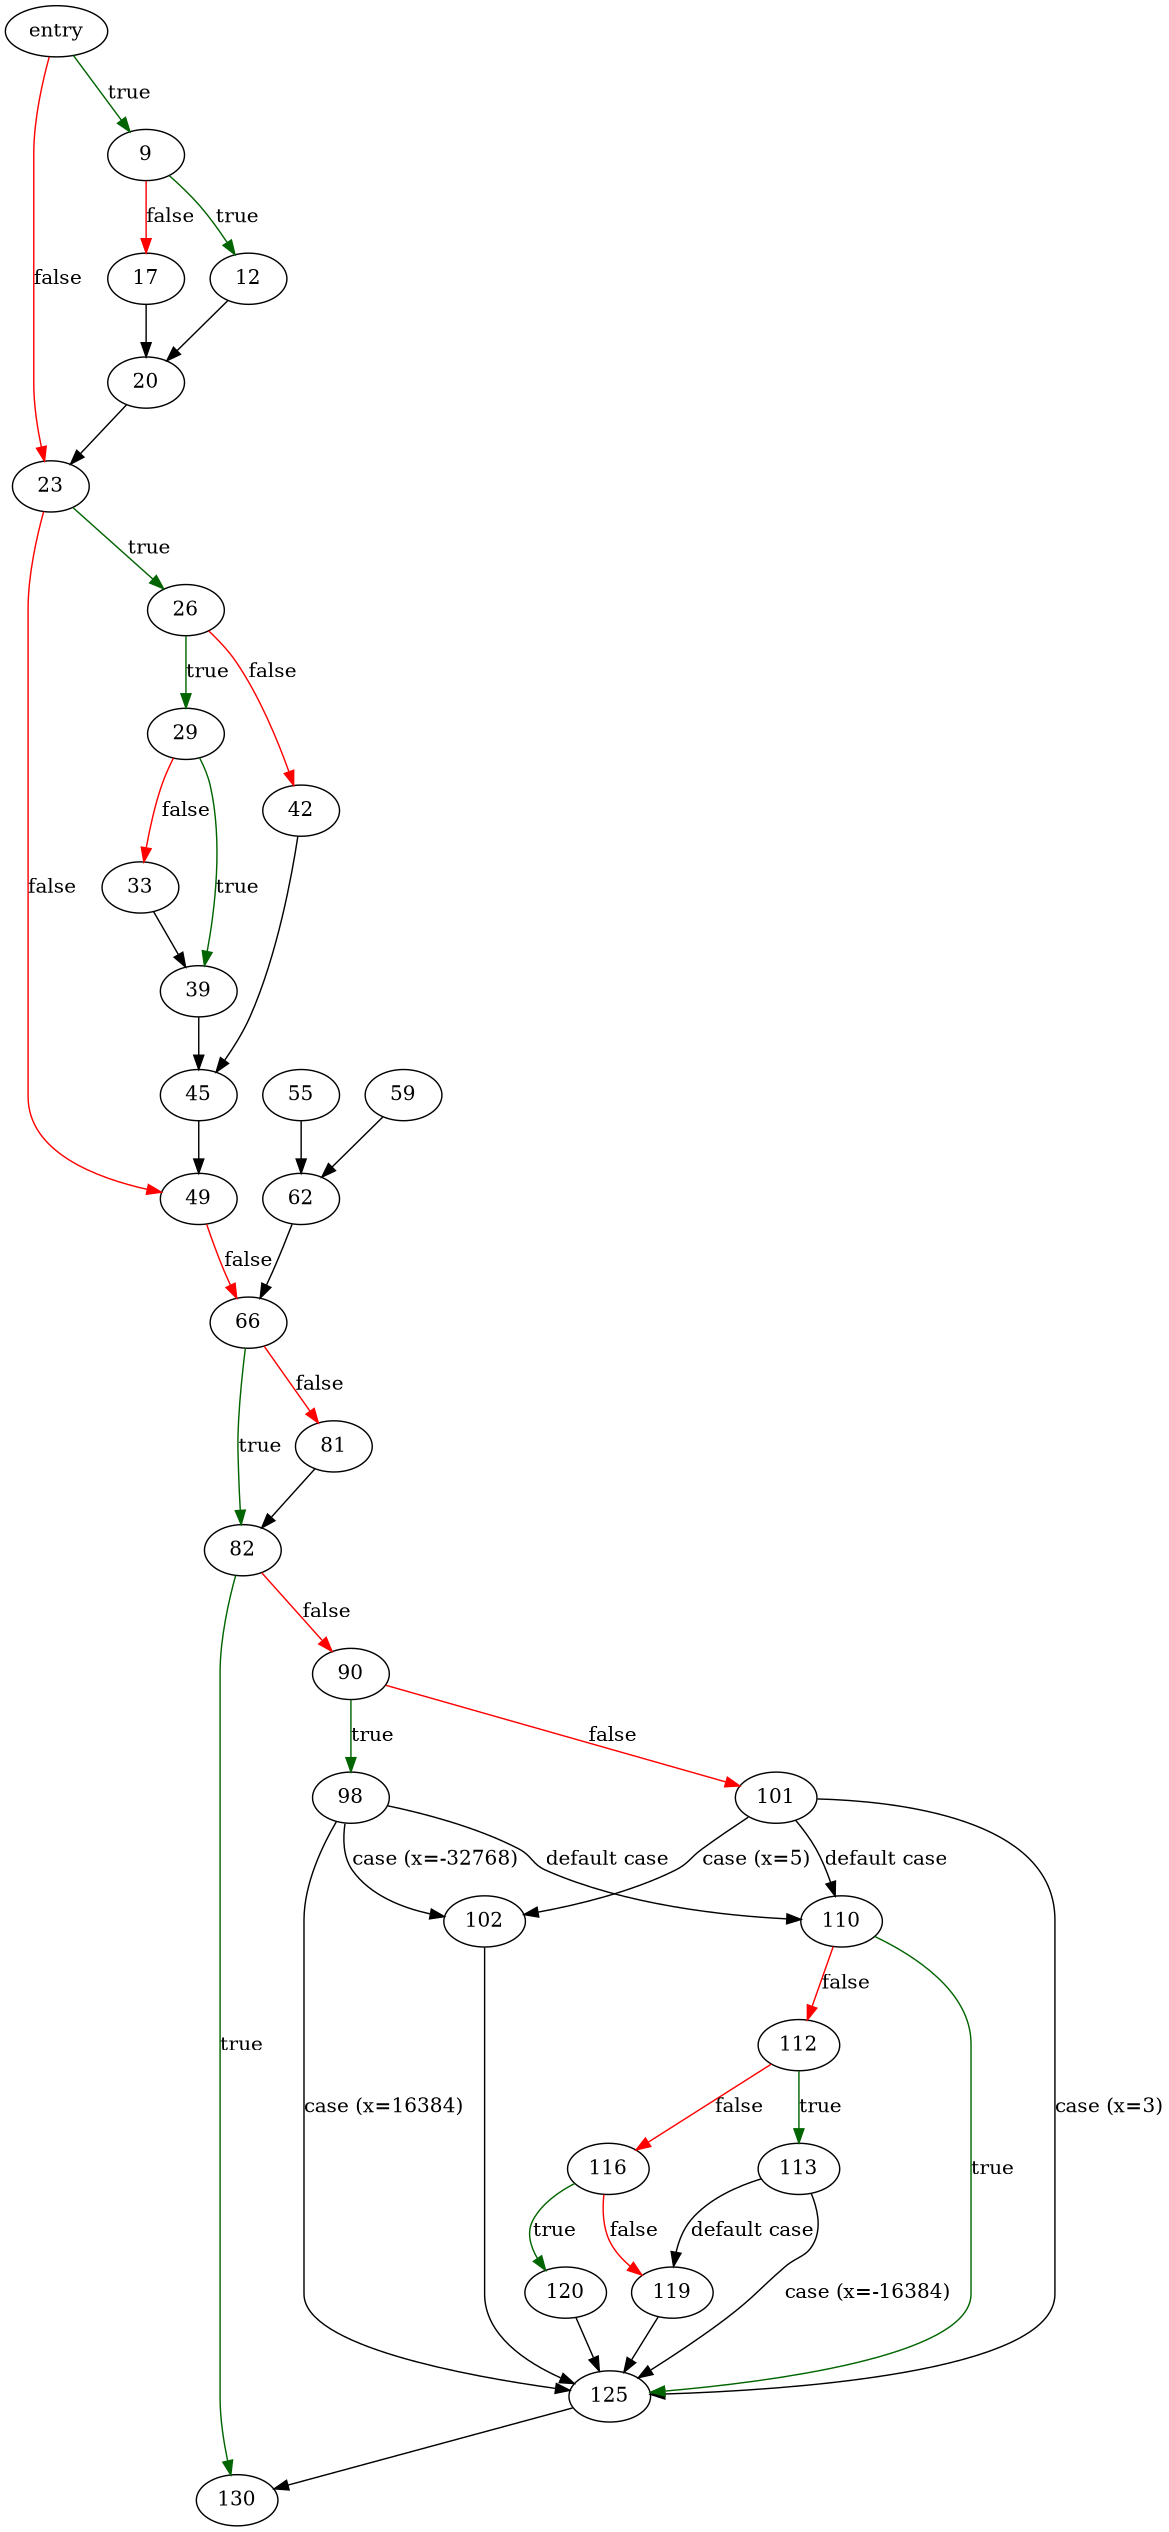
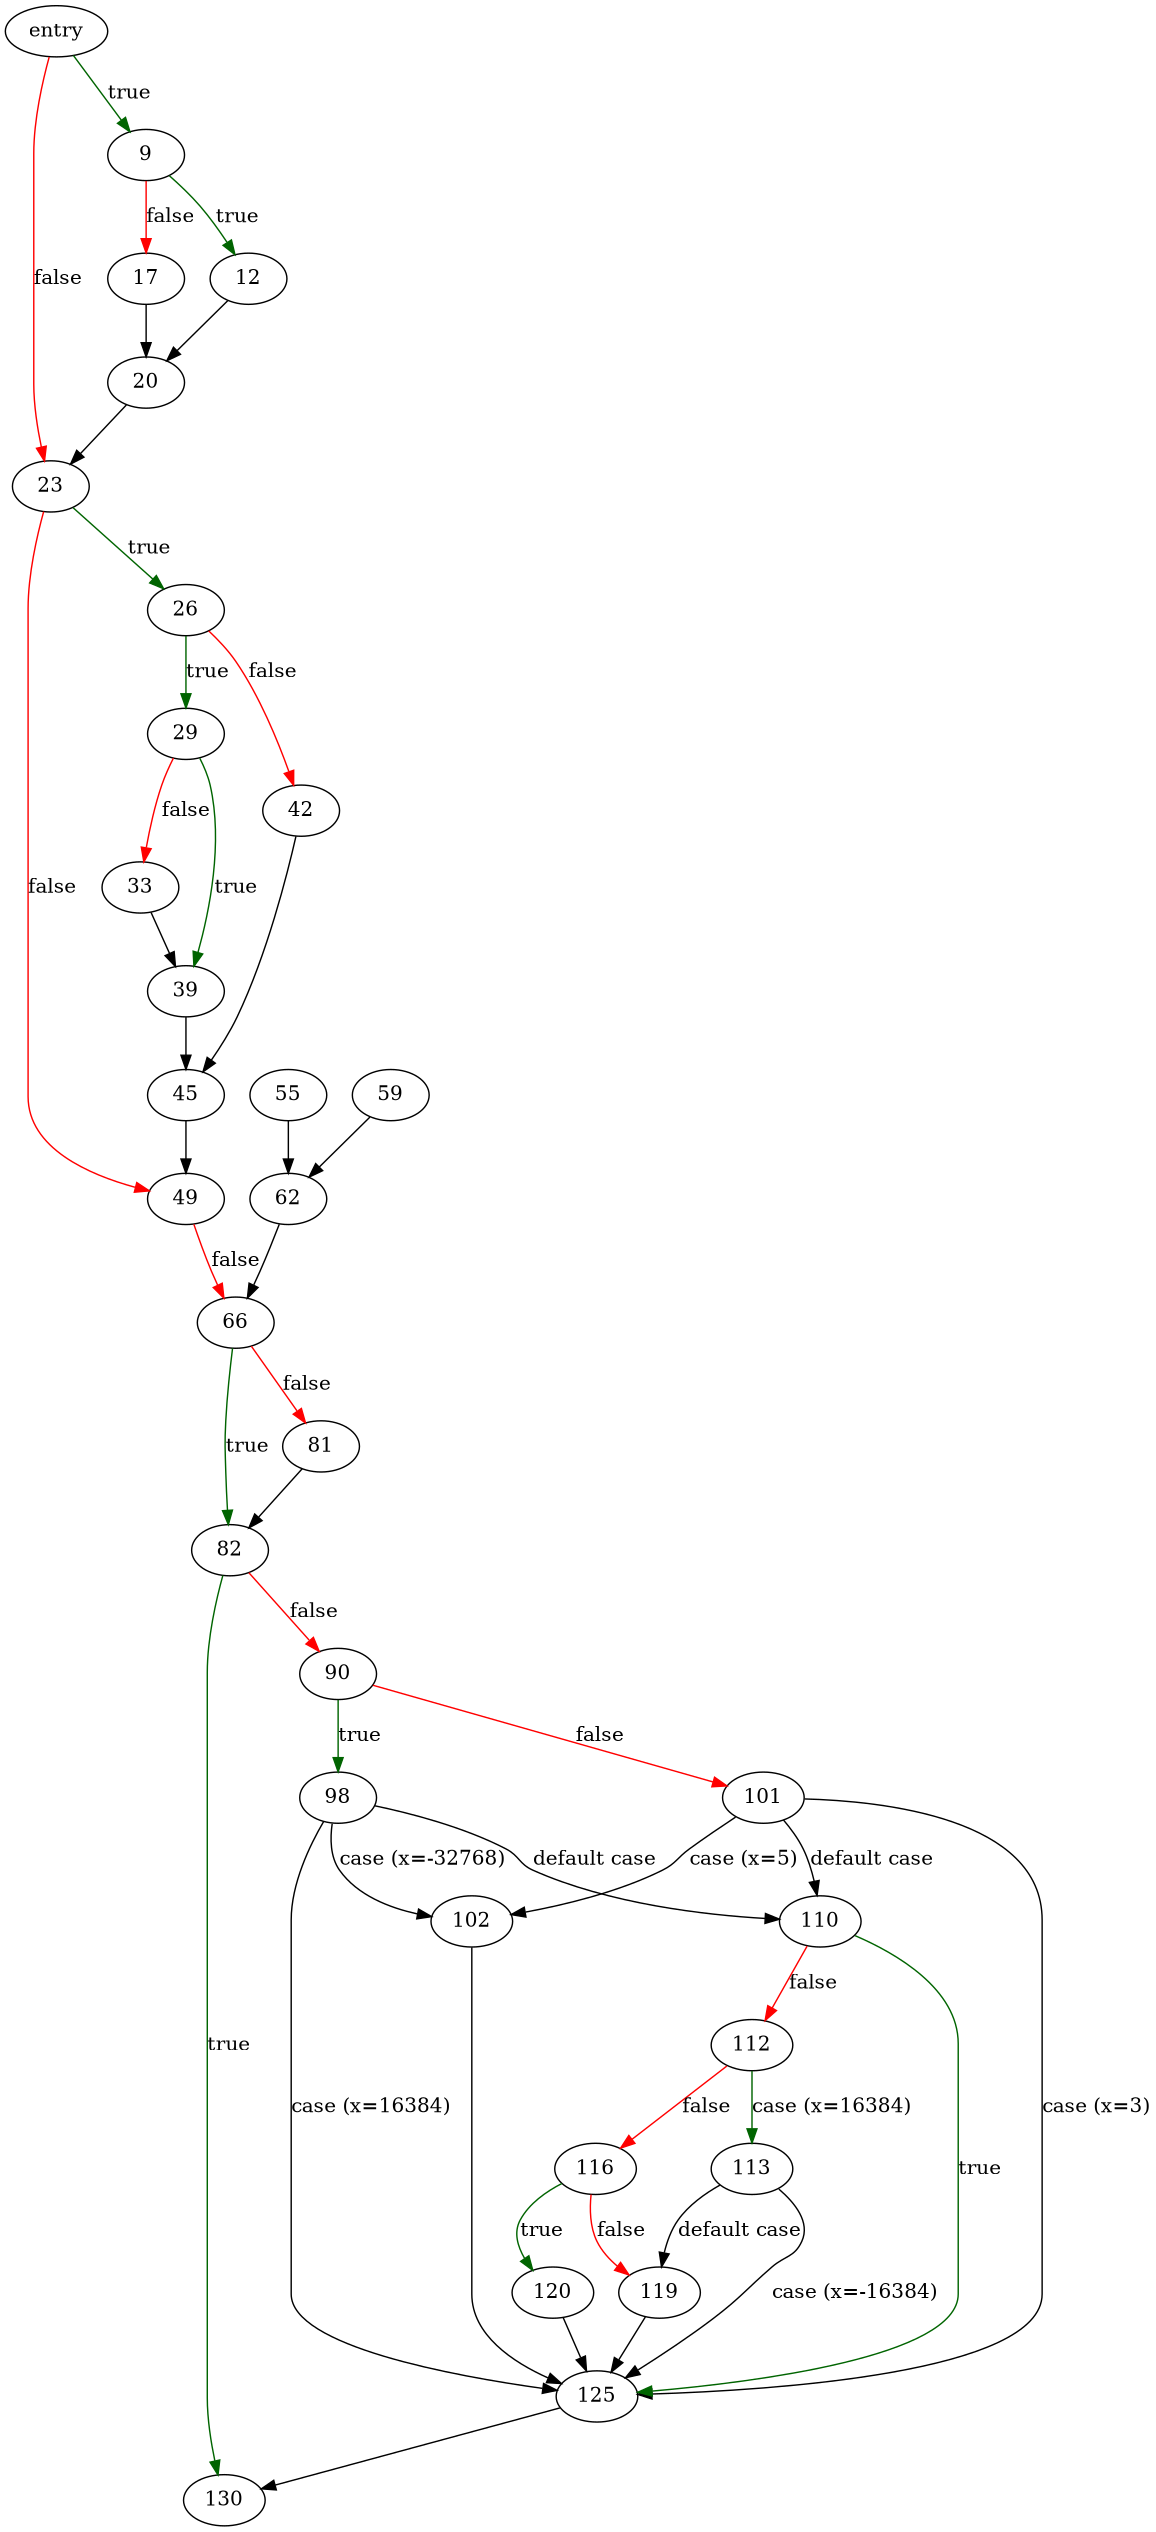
edge "112" -> "113": label "true" -> "case (x=16384)"
